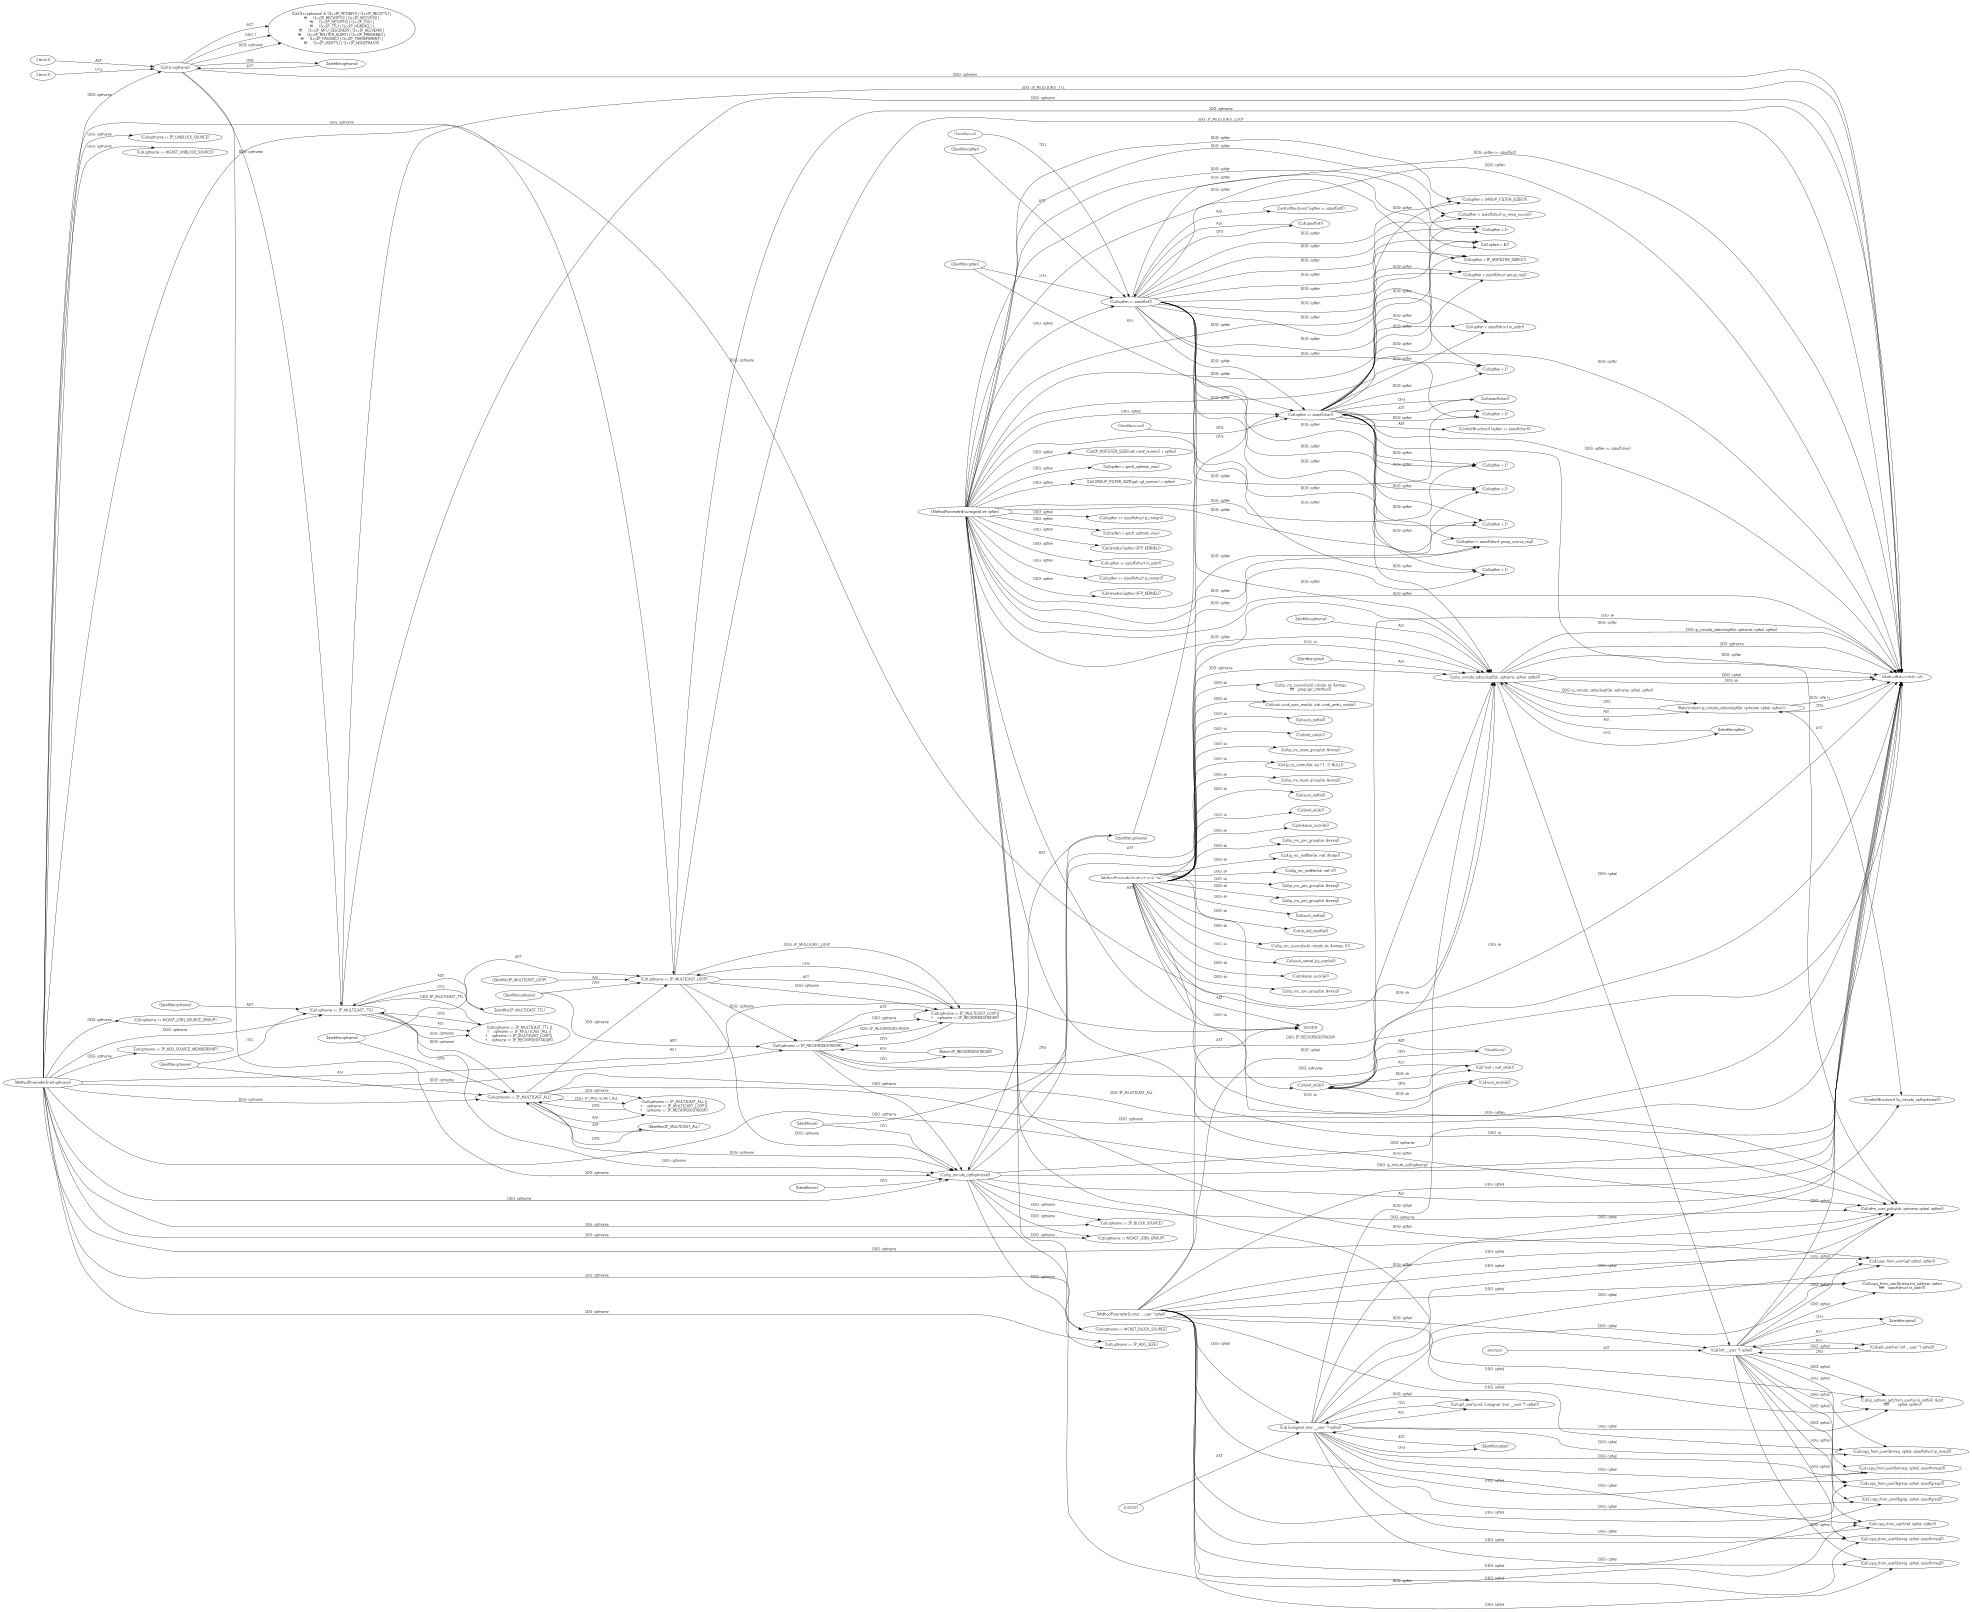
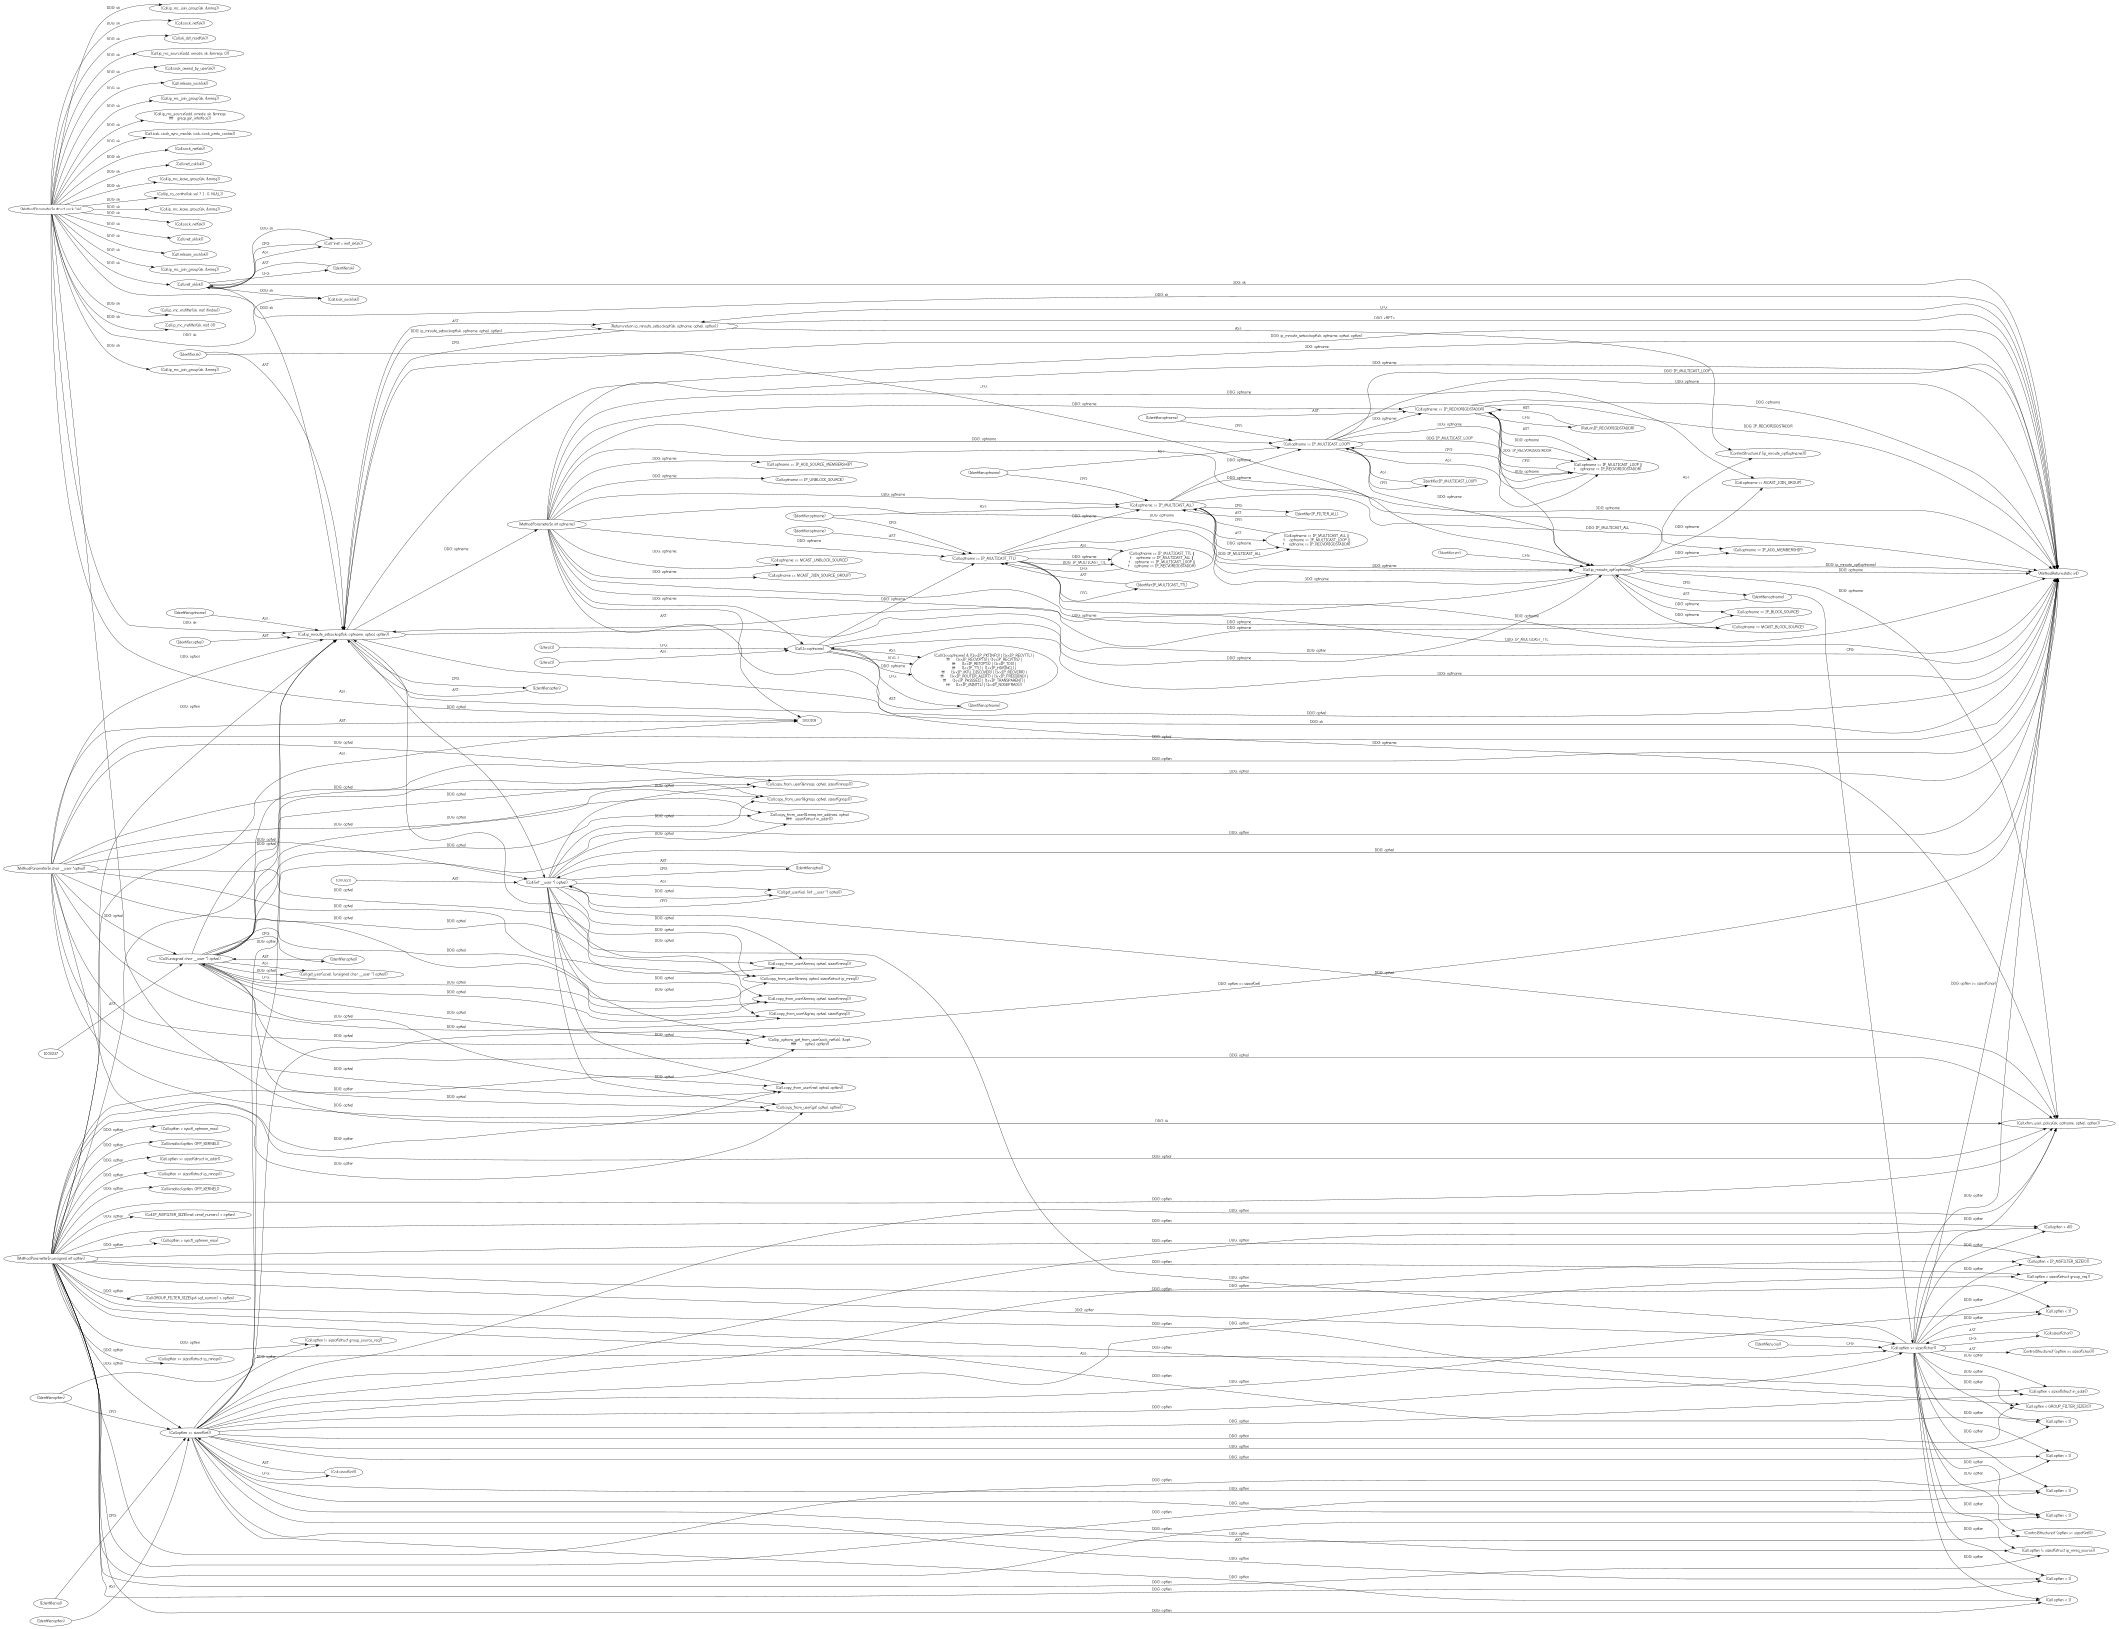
edge "(MethodParameterIn,int optname)" -> "(Call,ip_mroute_setsockopt(sk, optname, optval, optlen))": reversed
edge "(Call,optname == IP_MULTICAST_LOOP)" -> "(Identifier,IP_MULTICAST_LOOP)": added, label "CFG:"
edge "(Call,optlen >= sizeof(char))" -> "(Call,optlen != sizeof(struct group_source_req))": now "(Call,optlen >= sizeof(char))" -> "(ControlStructure,if (optlen >= sizeof(int)))"
node "(Identifier,IP_MULTICAST_ALL)": label "(Identifier,IP_MULTICAST_ALL)" -> "(Identifier,IP_FILTER_ALL)"
node "(Call,optname == IP_ADD_SIZE)": label "(Call,optname == IP_ADD_SIZE)" -> "(Call,optname == IP_ADD_MEMBERSHIP)"
